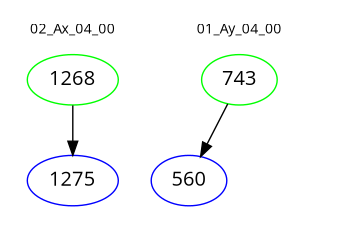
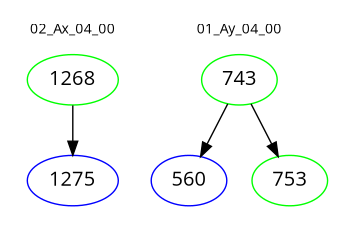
node "753": added
